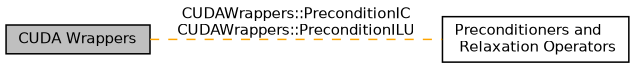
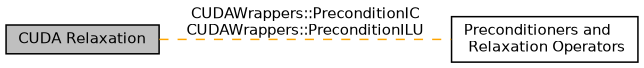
node "CUDA Wrappers": label "CUDA Wrappers" -> "CUDA Relaxation"
